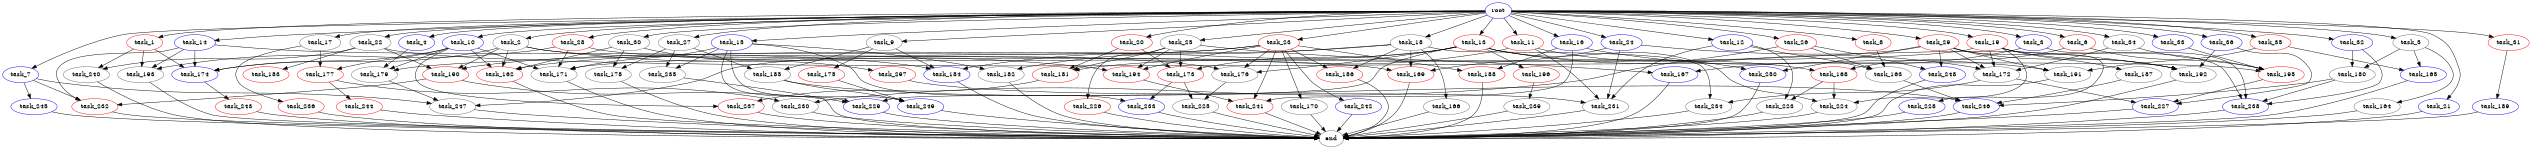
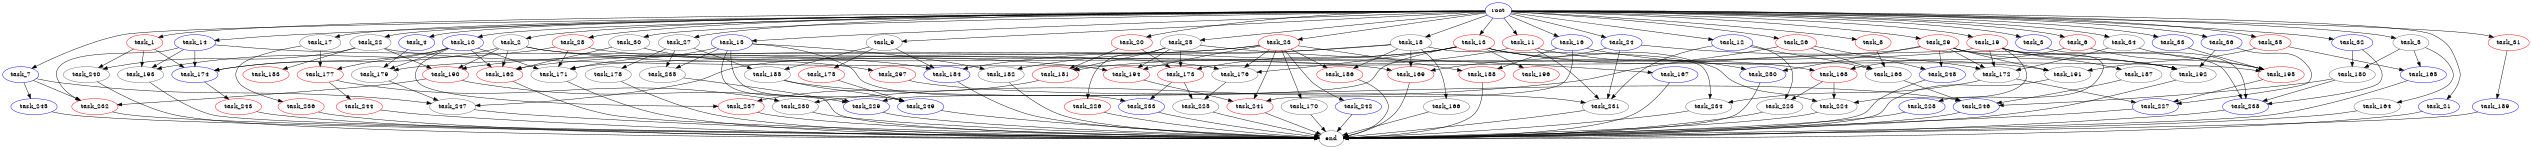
edge "task_30" -> "task_178": removed
edge "task_3" -> "task_167": removed
node "task_239": removed
